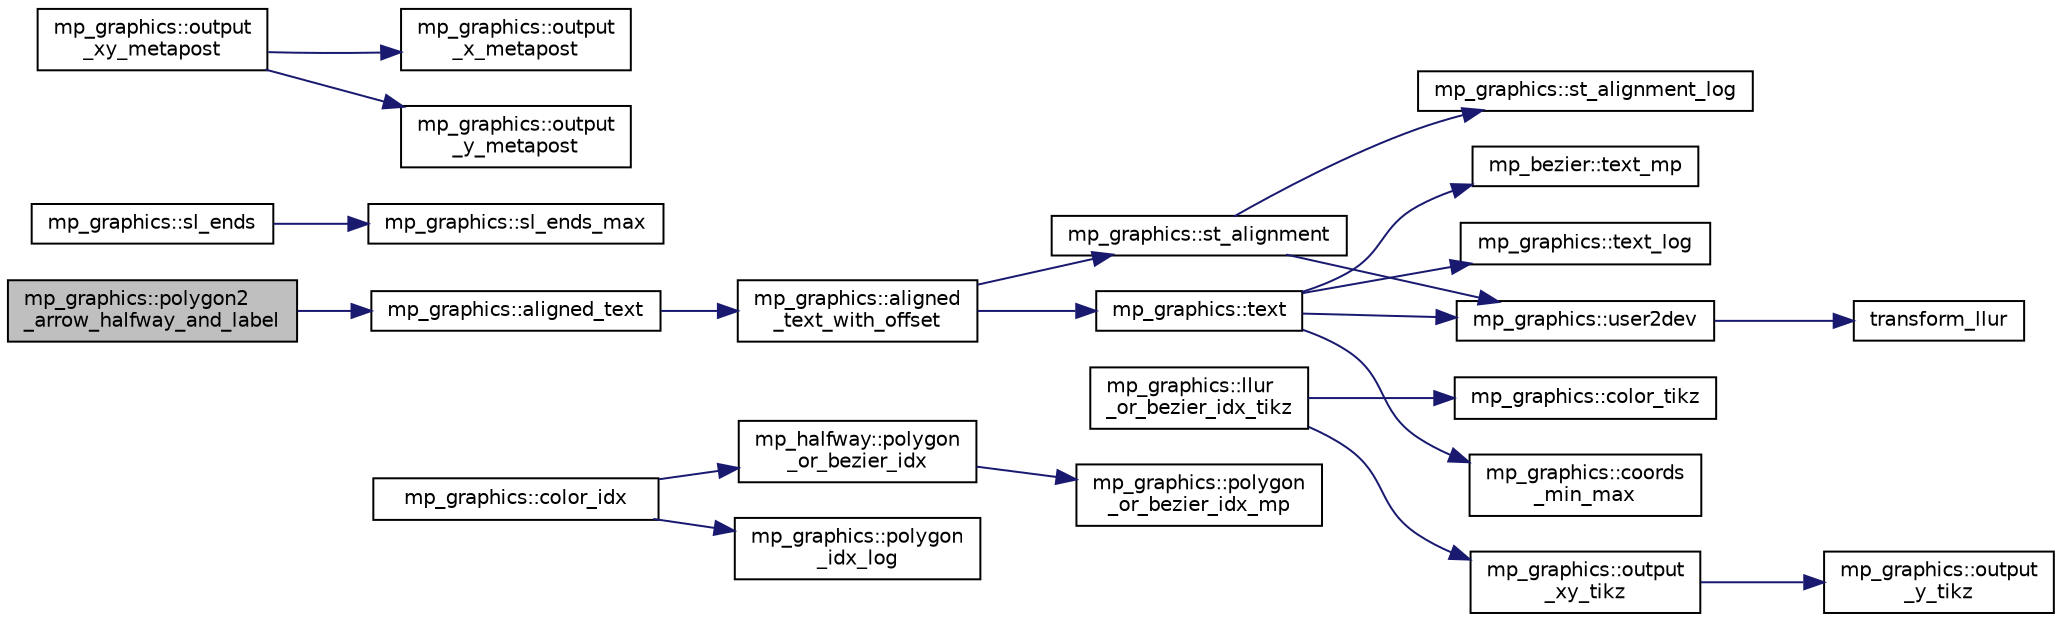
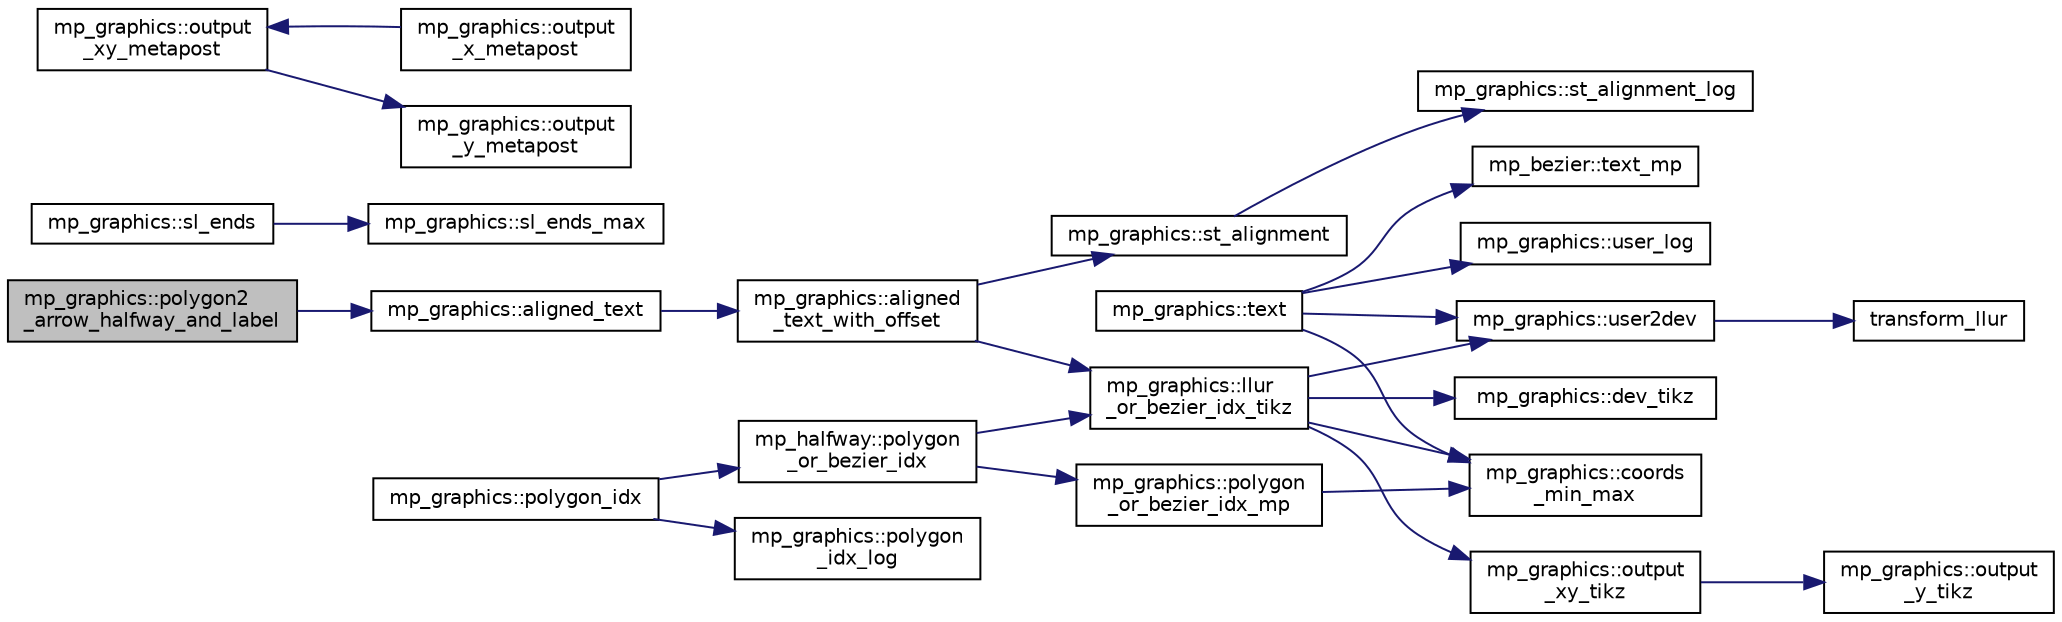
edge "mp_graphics::output _xy_metapost" -> "mp_graphics::output _x_metapost": reversed
node "mp_graphics::text_log": label "mp_graphics::text_log" -> "mp_graphics::user_log"
edge "mp_graphics::st_alignment" -> "mp_graphics::user2dev": now "mp_graphics::llur _or_bezier_idx_tikz" -> "mp_graphics::user2dev"
edge "mp_graphics::aligned _text_with_offset" -> "mp_graphics::text": now "mp_graphics::aligned _text_with_offset" -> "mp_graphics::llur _or_bezier_idx_tikz"
node "mp_graphics::color_tikz": label "mp_graphics::color_tikz" -> "mp_graphics::dev_tikz"
edge "mp_halfway::polygon _or_bezier_idx" -> "mp_graphics::llur _or_bezier_idx_tikz": added
edge "mp_graphics::llur _or_bezier_idx_tikz" -> "mp_graphics::coords _min_max": added
edge "mp_graphics::polygon _or_bezier_idx_mp" -> "mp_graphics::coords _min_max": added
node "mp_graphics::color_idx": label "mp_graphics::color_idx" -> "mp_graphics::polygon_idx"
